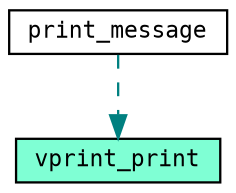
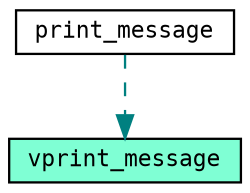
node "vprint_print": label "vprint_print" -> "vprint_message"
